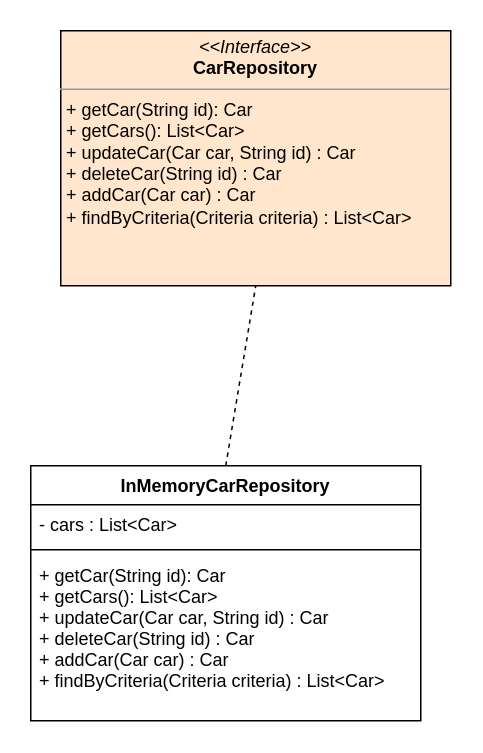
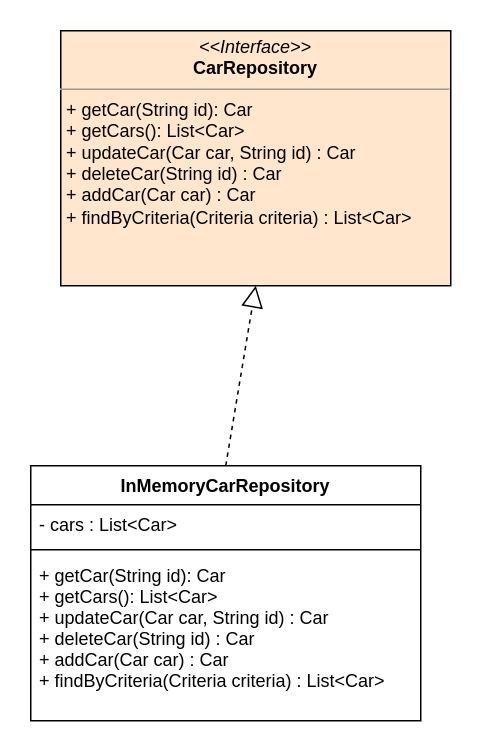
edge "<<Interface>> CarRepository + getCar(String id): Car + getCars(): List<Car> + updateCar(Car car, String id) : Car + deleteCar(String id) : Car + addCar(Car car) : Car + findByCriteria(Criteria criteria) : List<Car>" -- "InMemoryCarRepository": arrowhead none -> block
